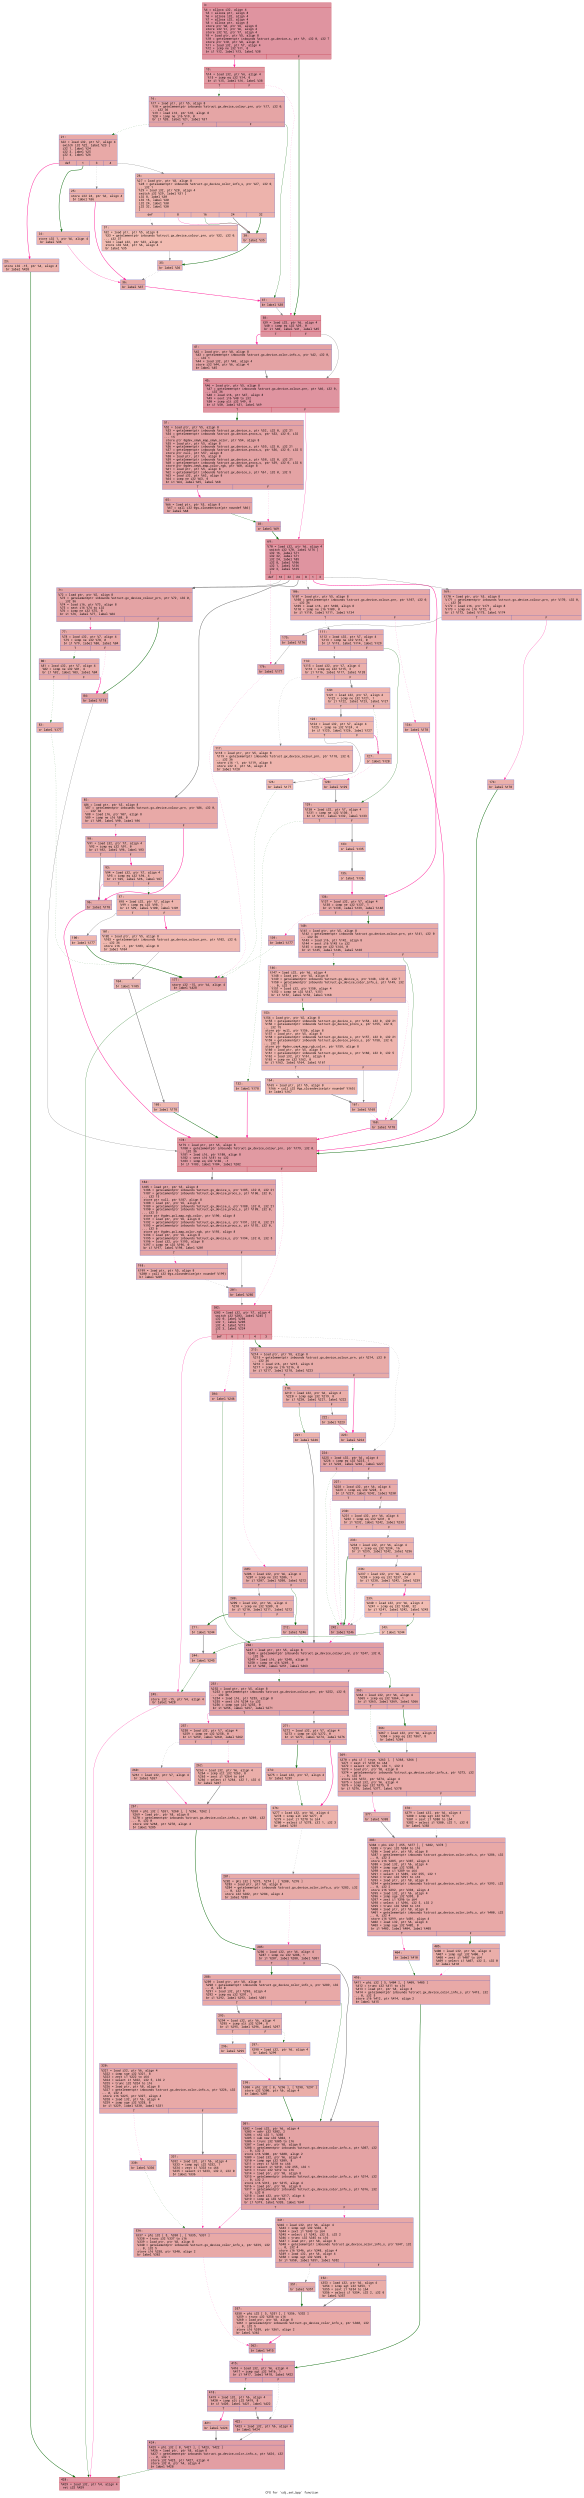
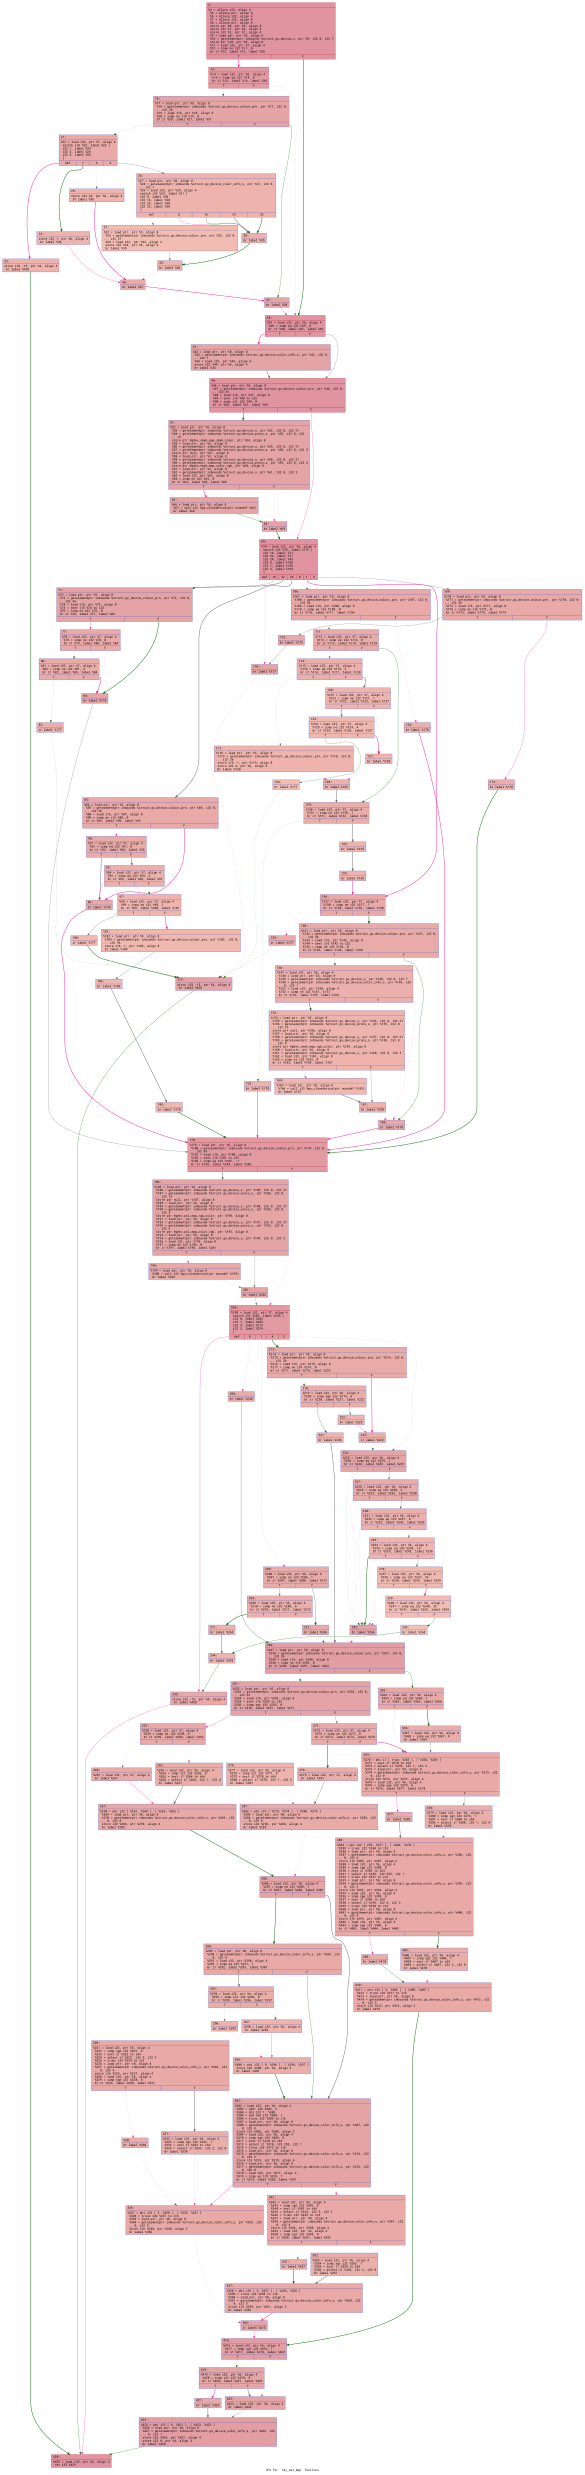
edge "271:" -> "276:": now "271:" -> "369:"
edge "274:" -> "276:": now "274:" -> "281:"
